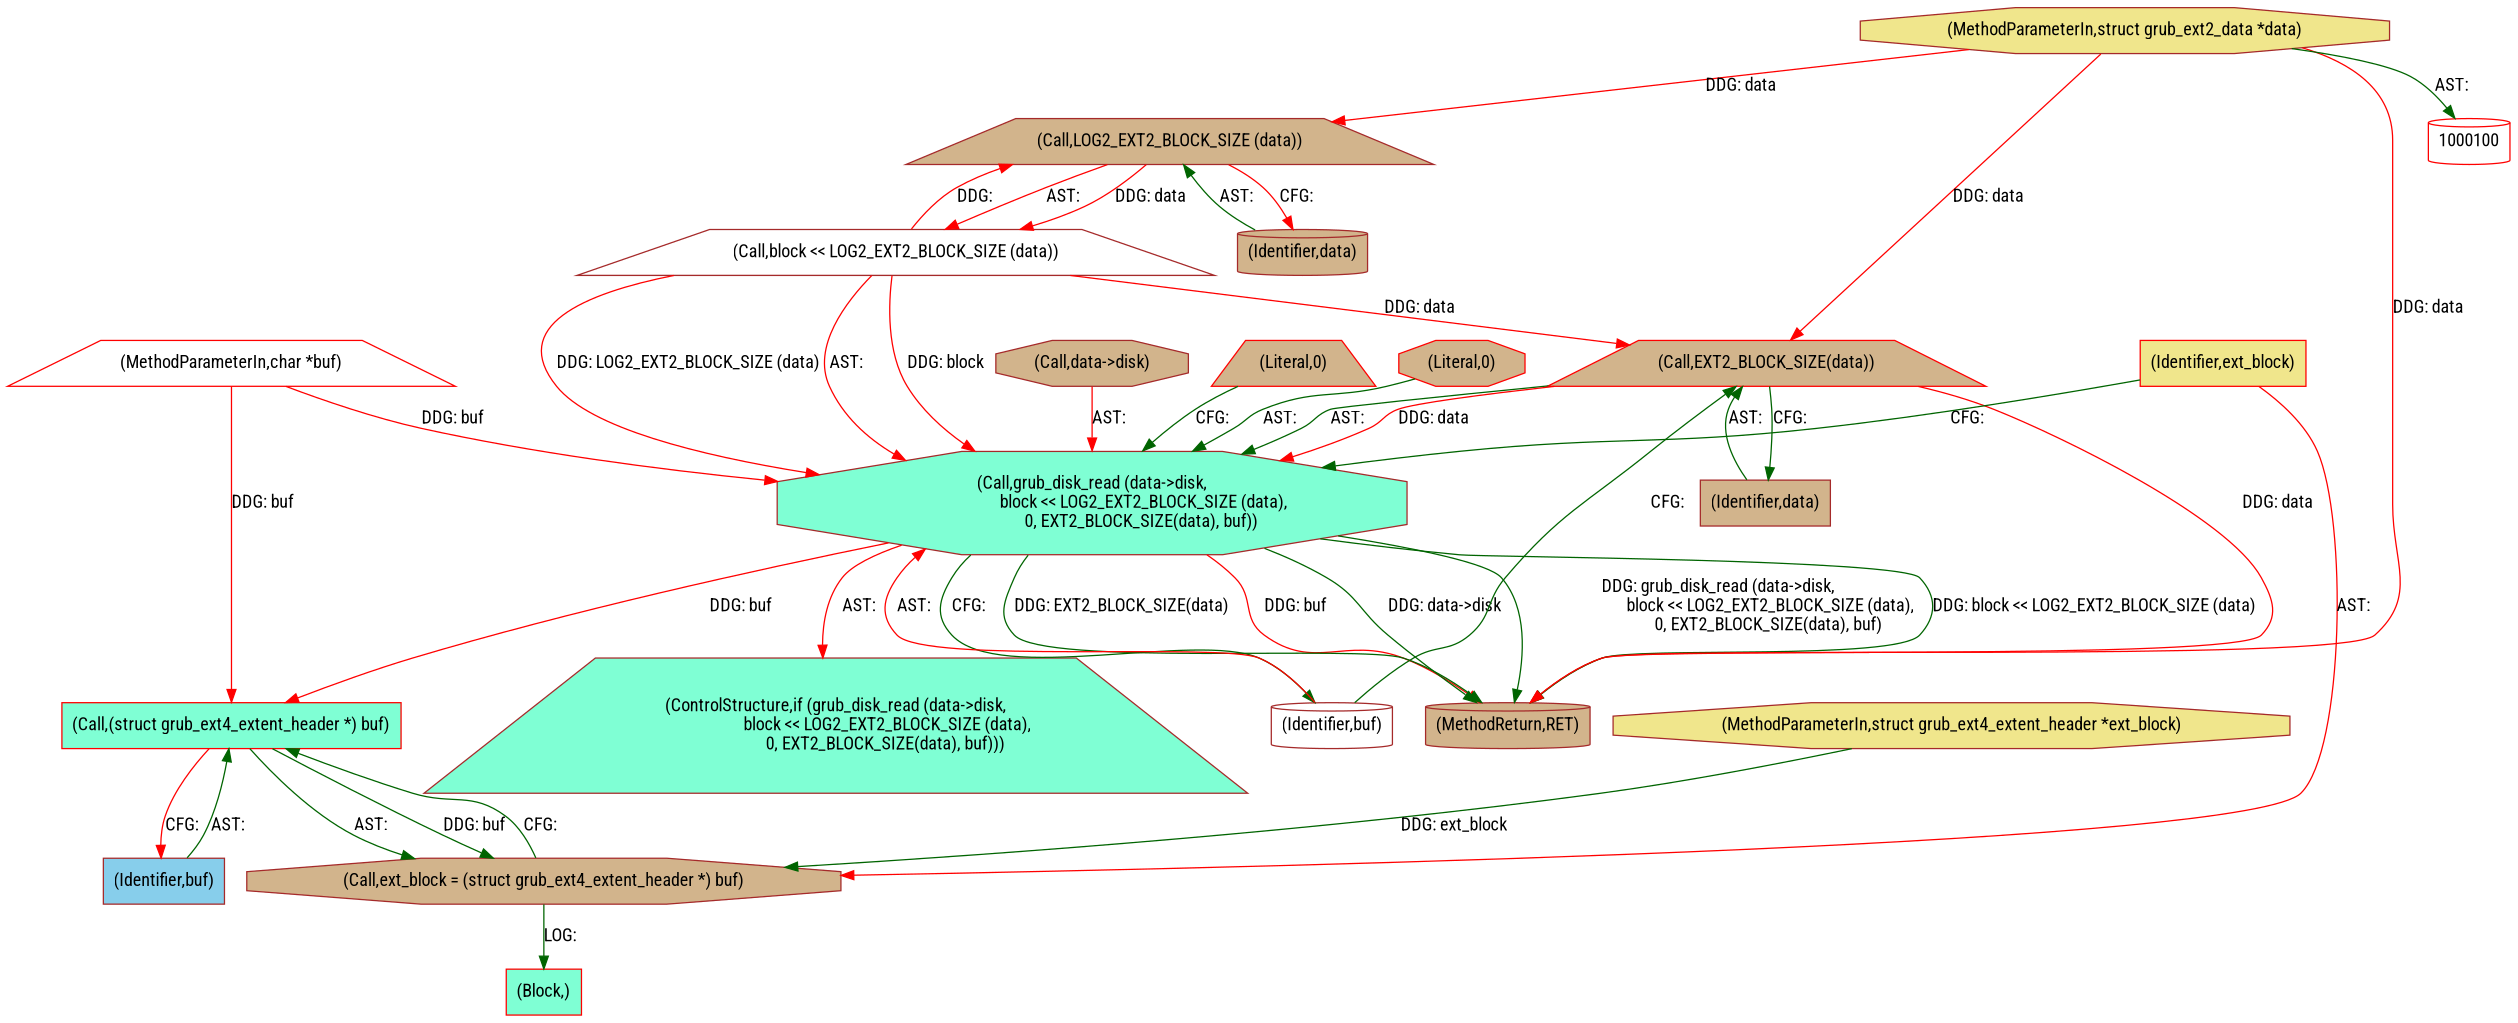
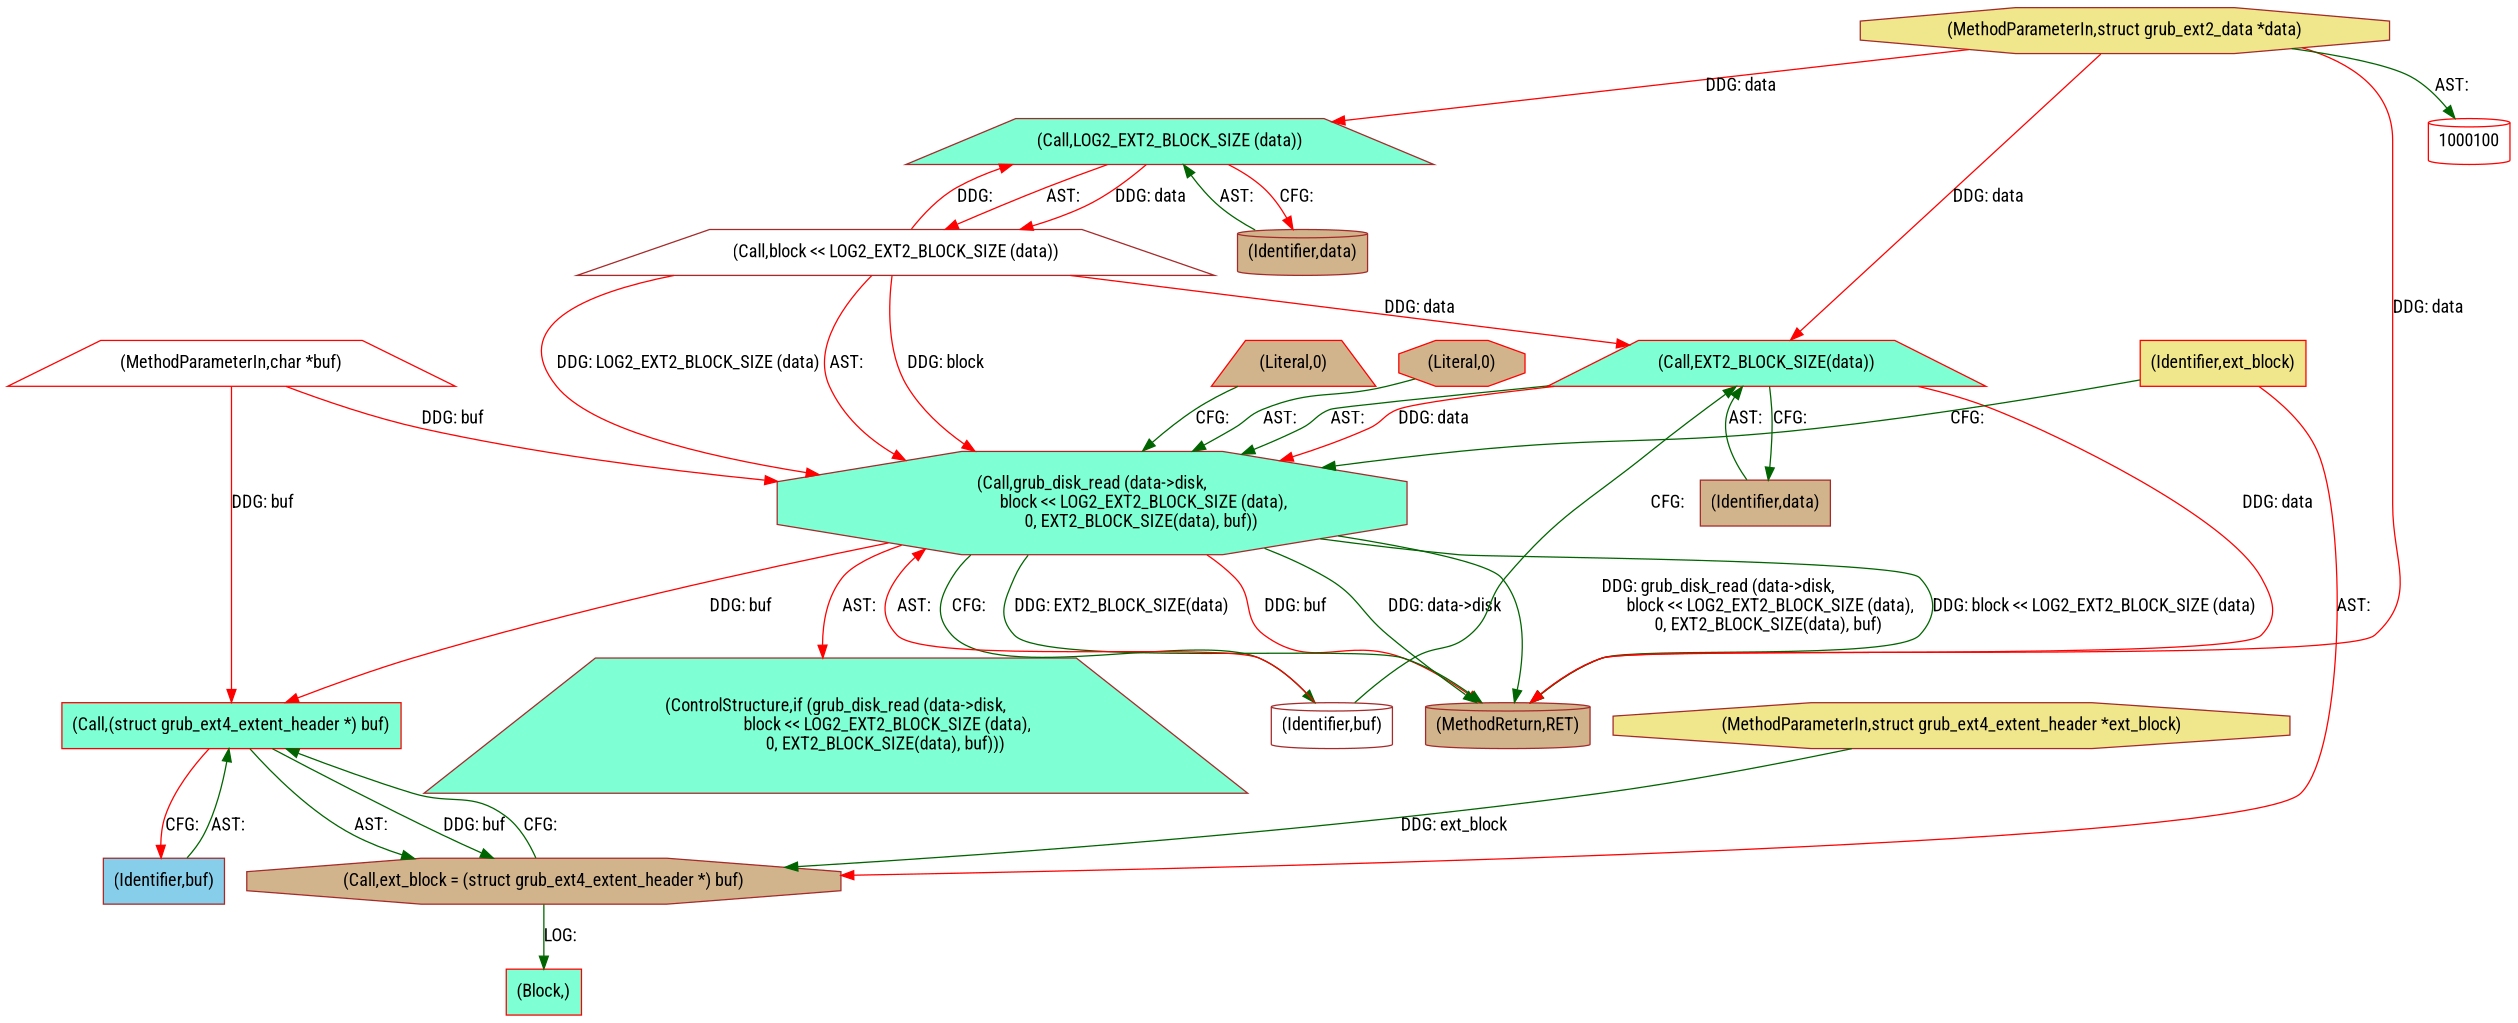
node "(Call,LOG2_EXT2_BLOCK_SIZE (data))": fillcolor tan -> aquamarine
node "(Call,data->disk)": removed
node "(Call,EXT2_BLOCK_SIZE(data))": fillcolor tan -> aquamarine
